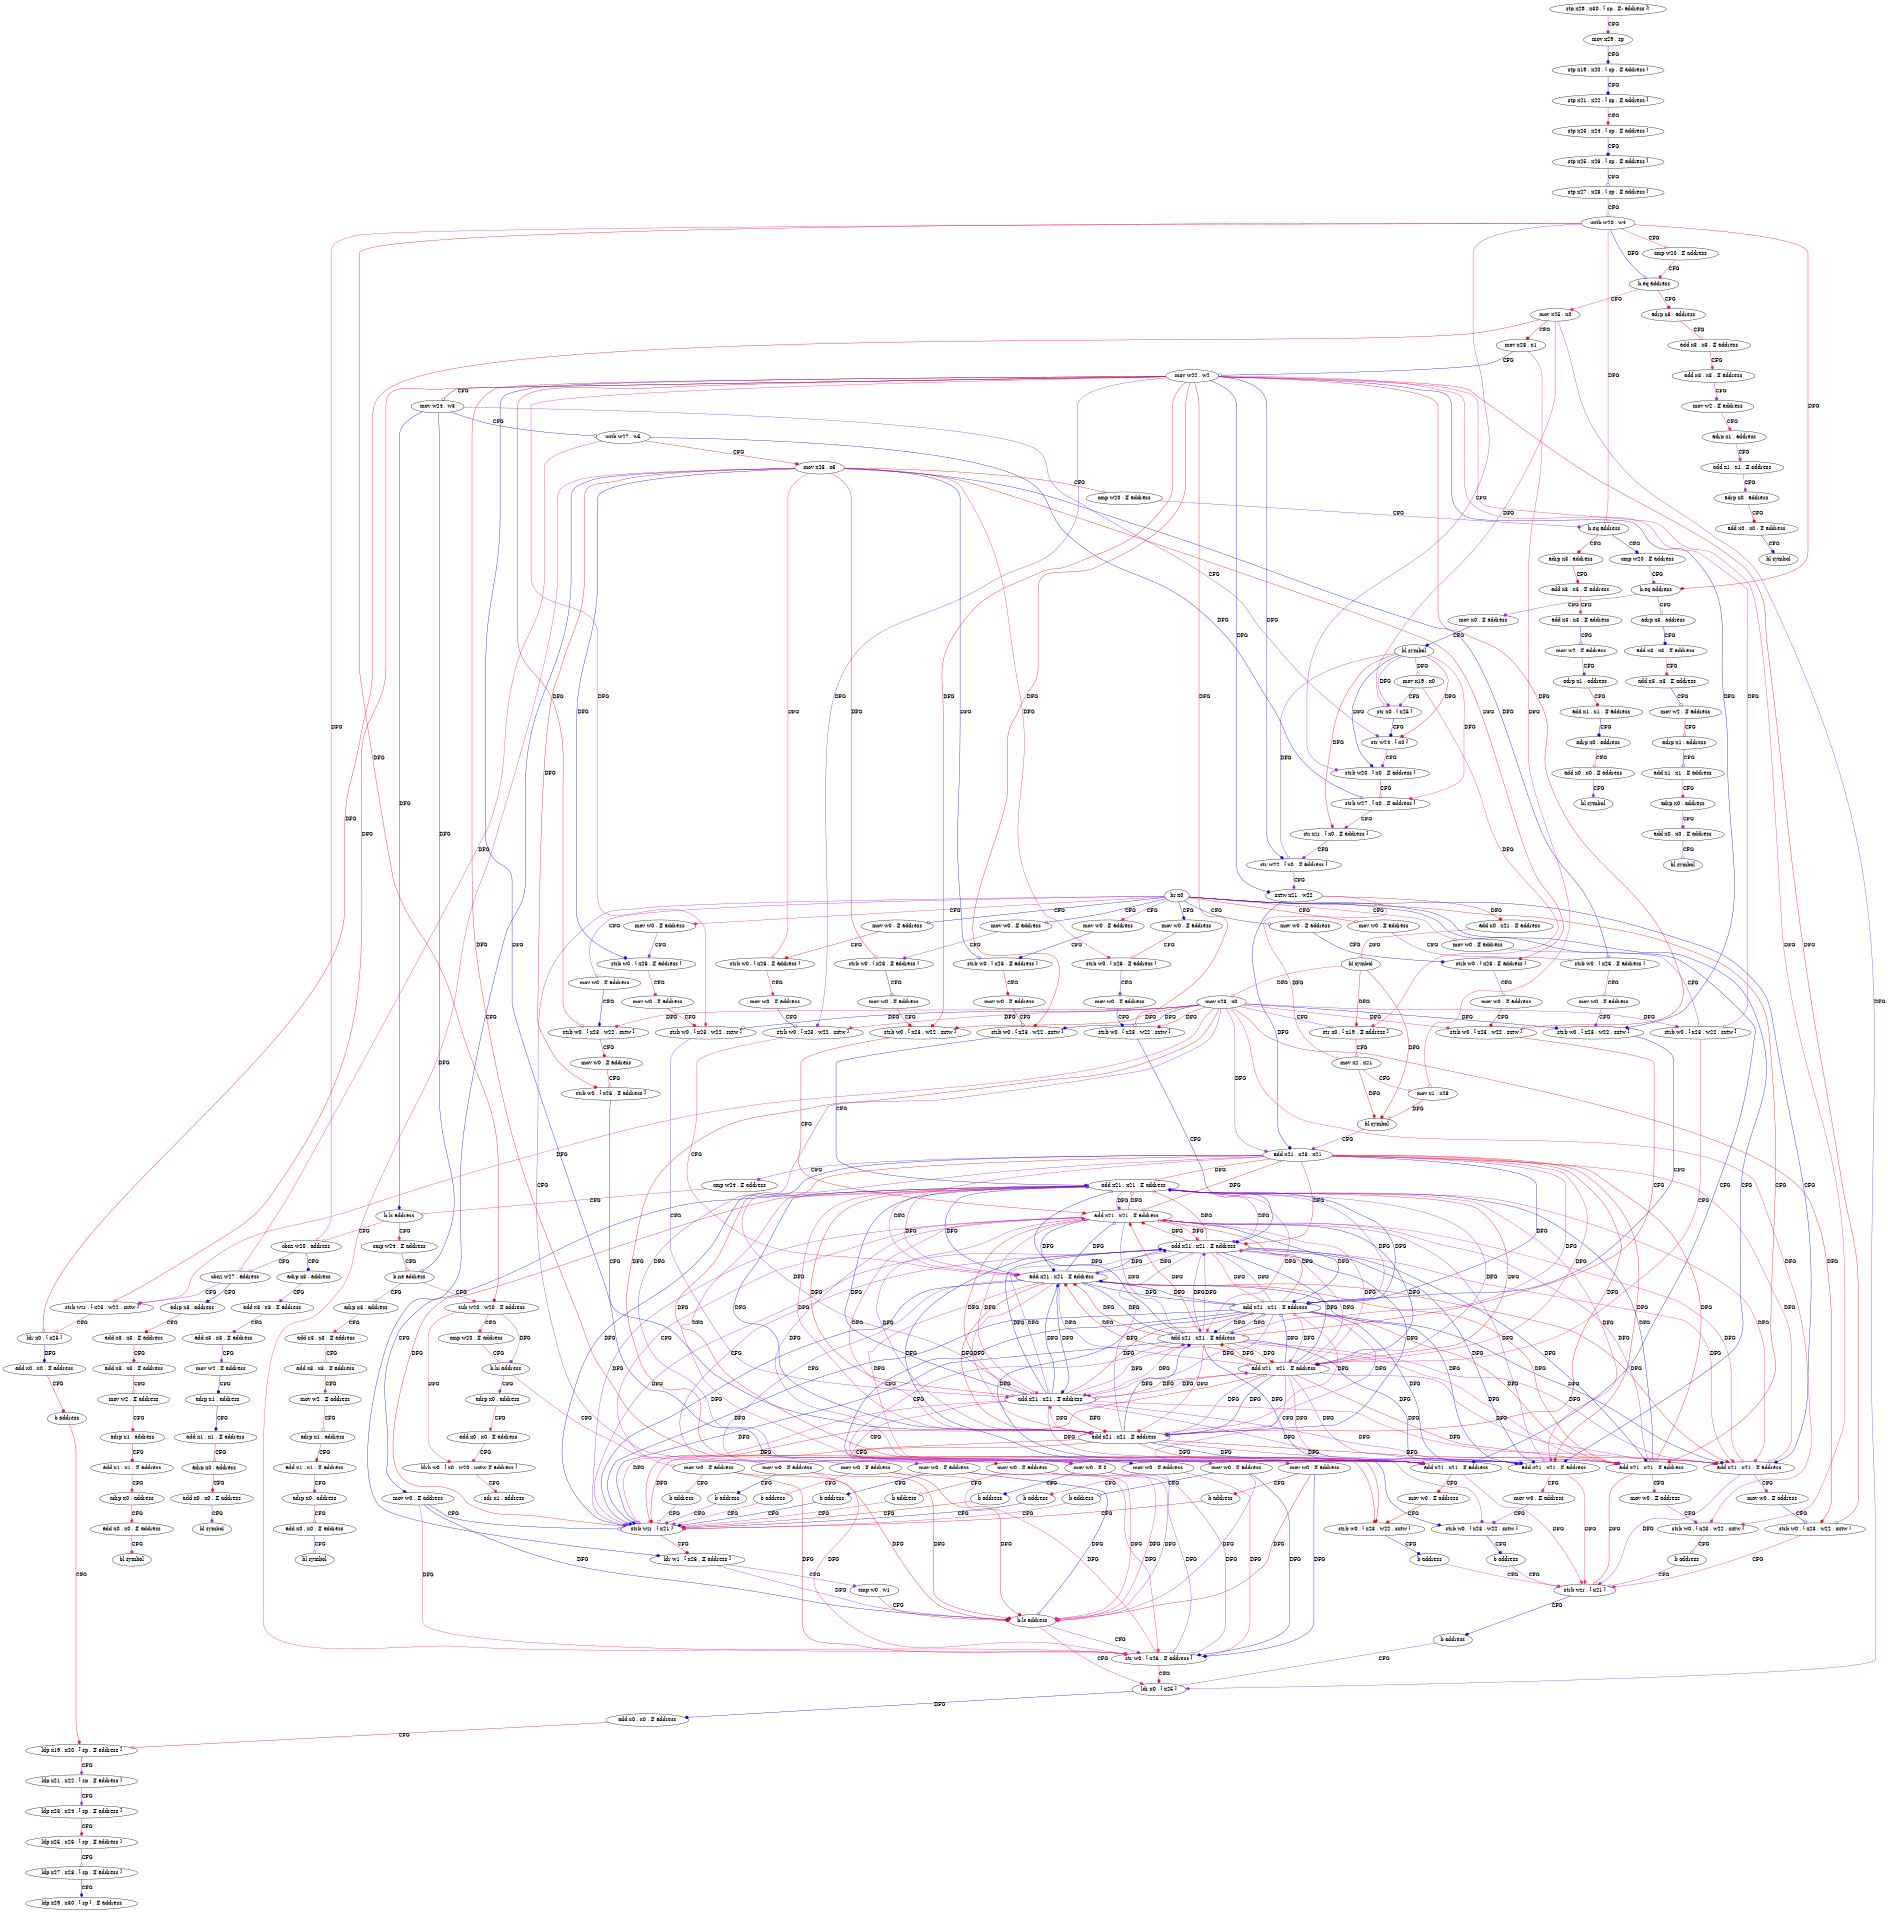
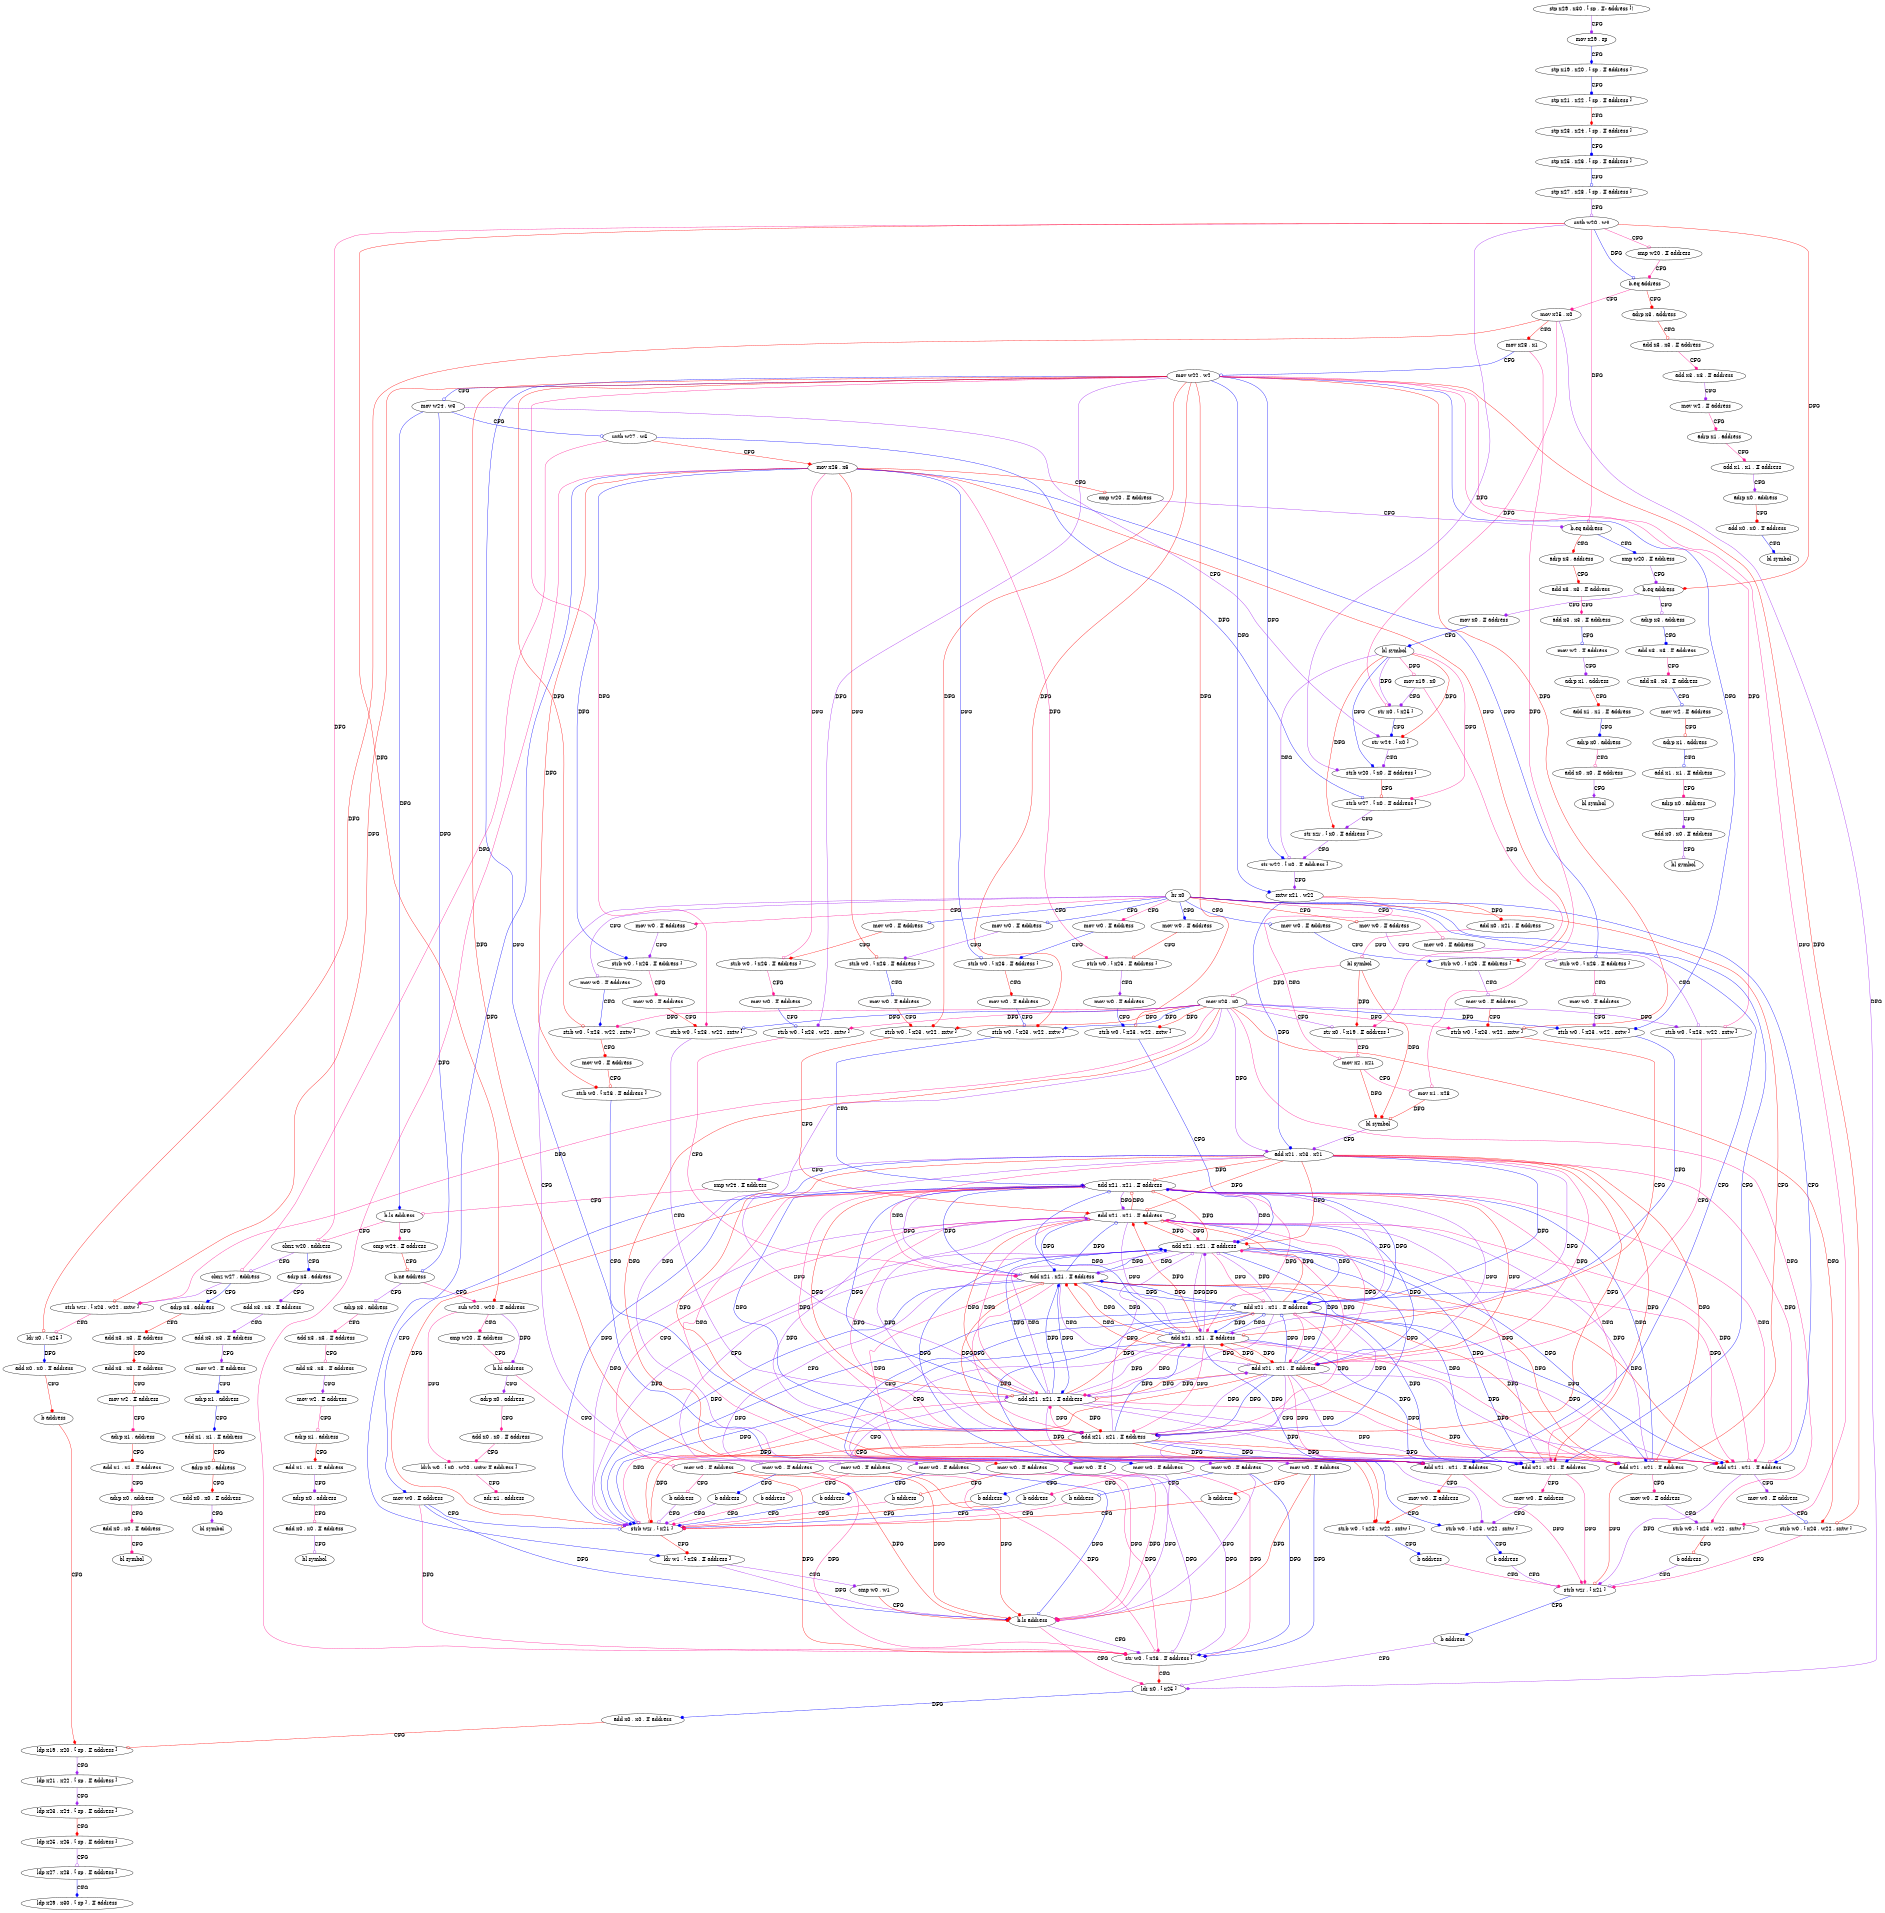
edge "uxtb w20 , w4" -> "strb w20 , [ x0 , # address ]": label "CFG" -> "DFG"
edge "mov x26 , x6" -> "ldr w1 , [ x26 , # address ]": label "CFG" -> "DFG"
edge "ldrh w0 , [ x0 , w20 , uxtw # address ]" -> "adr x1 , address": arrowhead diamond -> dot
